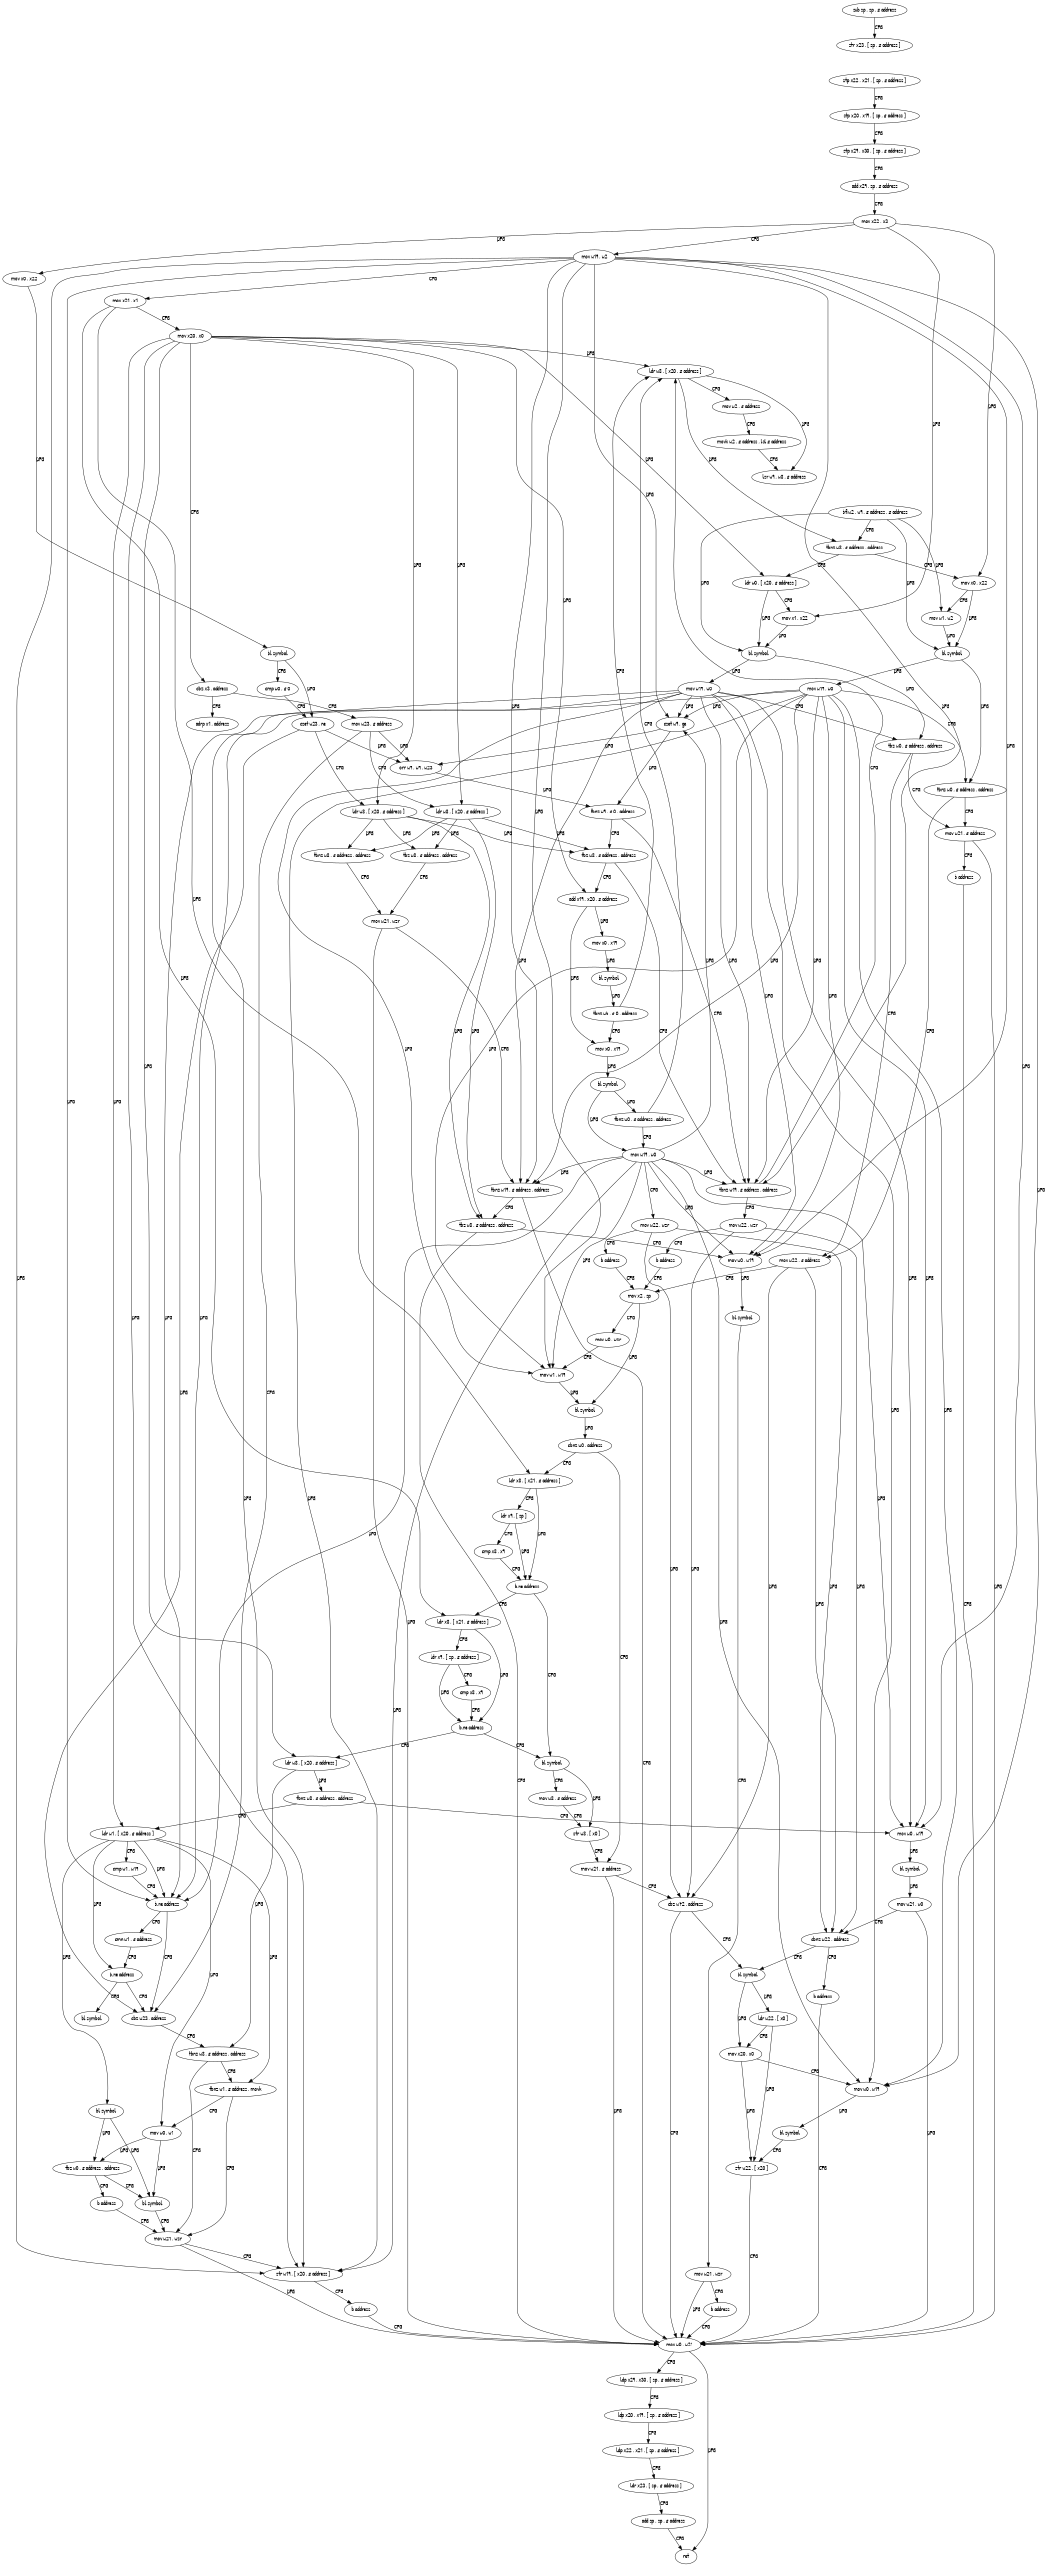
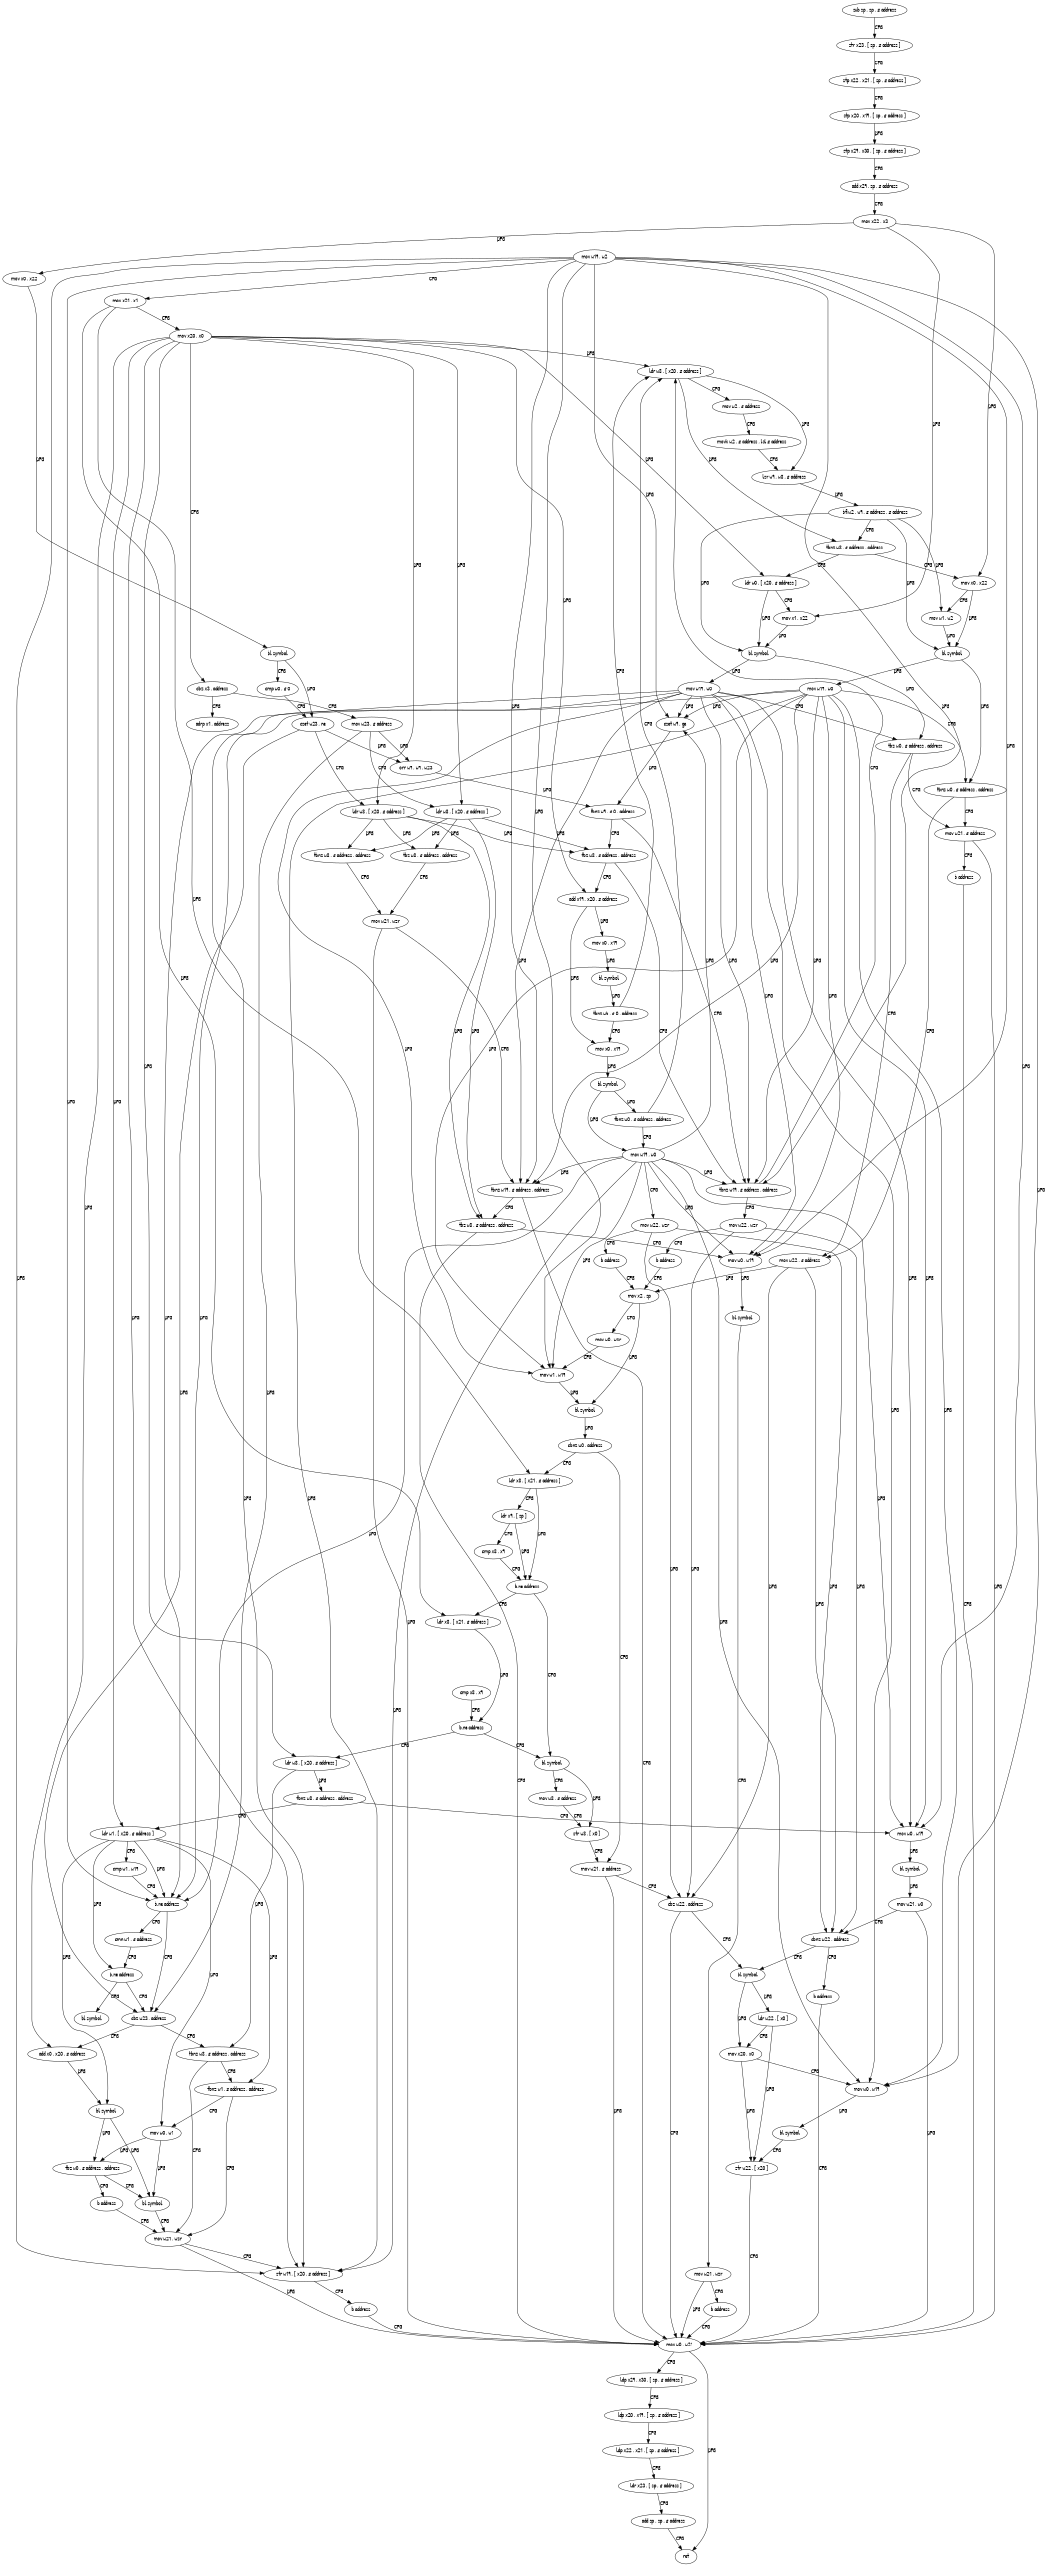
edge "str x23 , [ sp , # address ]" -> "stp x22 , x21 , [ sp , # address ]": added, label "CFG"
edge "stp x20 , x19 , [ sp , # address ]" -> "stp x29 , x30 , [ sp , # address ]": label "CFG" -> "DFG"
edge "mov x22 , x3" -> "mov w19 , w2": removed, label "CFG"
edge "lsr w9 , w8 , # address" -> "bfi w2 , w9 , # address , # address": added, label "DFG"
edge "cset w9 , ge" -> "orr w9 , w9 , w23": removed, label "DFG"
edge "mov w22 , # address" -> "mov x2 , sp": label "CFG" -> "DFG"
edge "mov w23 , # address" -> "cbz w23 , address": label "CFG" -> "DFG"
node "ldr x9 , [ sp , # address ]": removed
node "cbz w72 , address": label "cbz w72 , address" -> "cbz w22 , address"
node "add x0 , x20 , # address": added
node "tbnz w1 , # address , movk": label "tbnz w1 , # address , movk" -> "tbnz w1 , # address , address"
